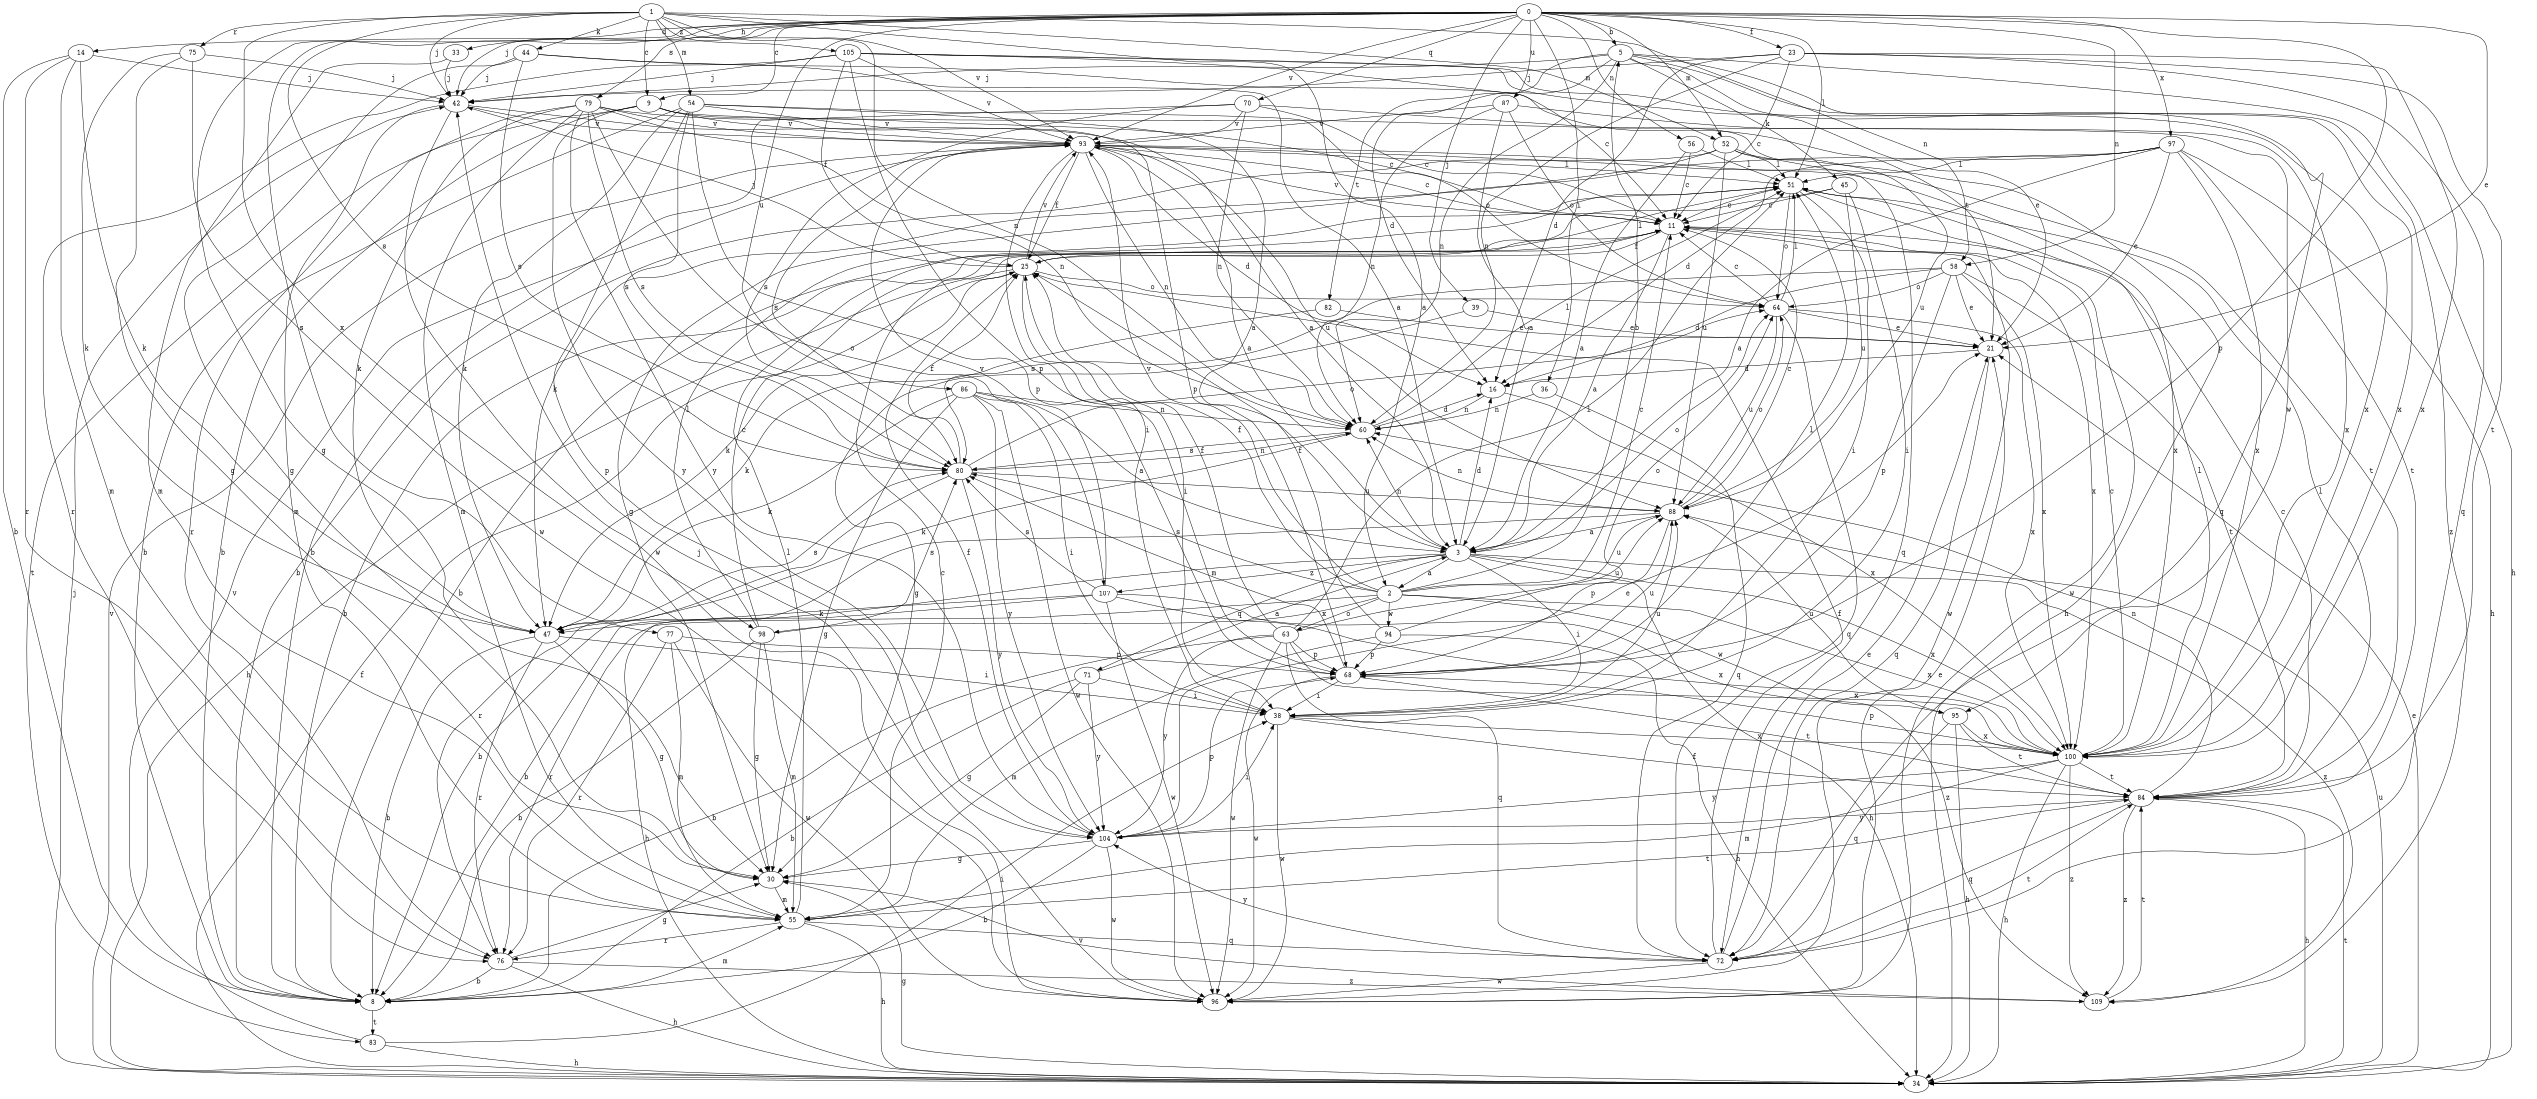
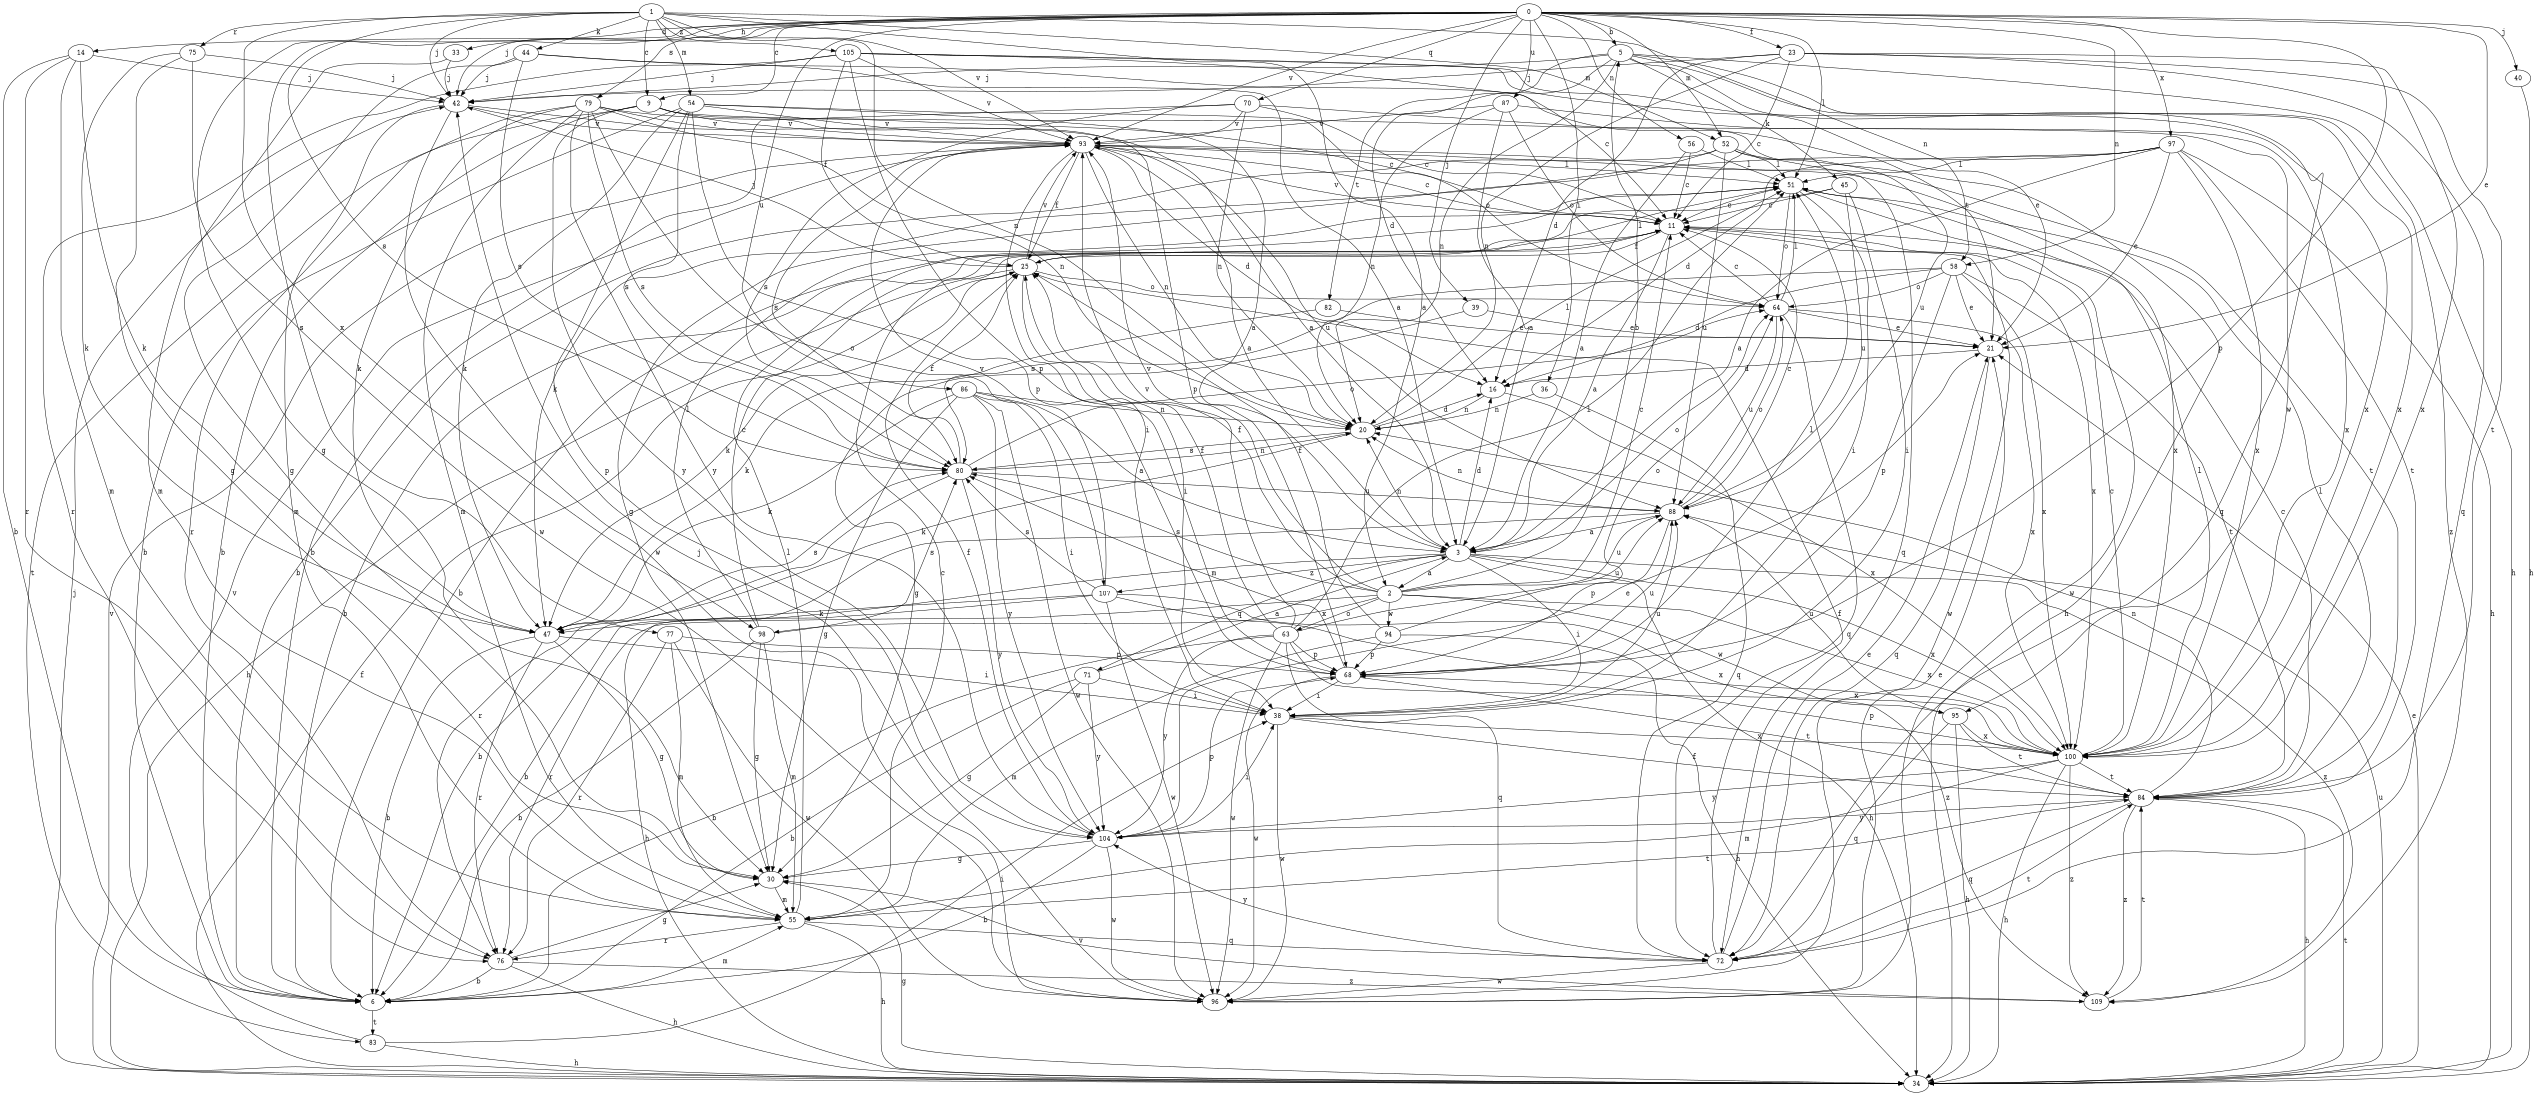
node "40": added
edge "63" -> "93": added, label "v"
node "60": label "60" -> "20"
node "8": label "8" -> "6"
